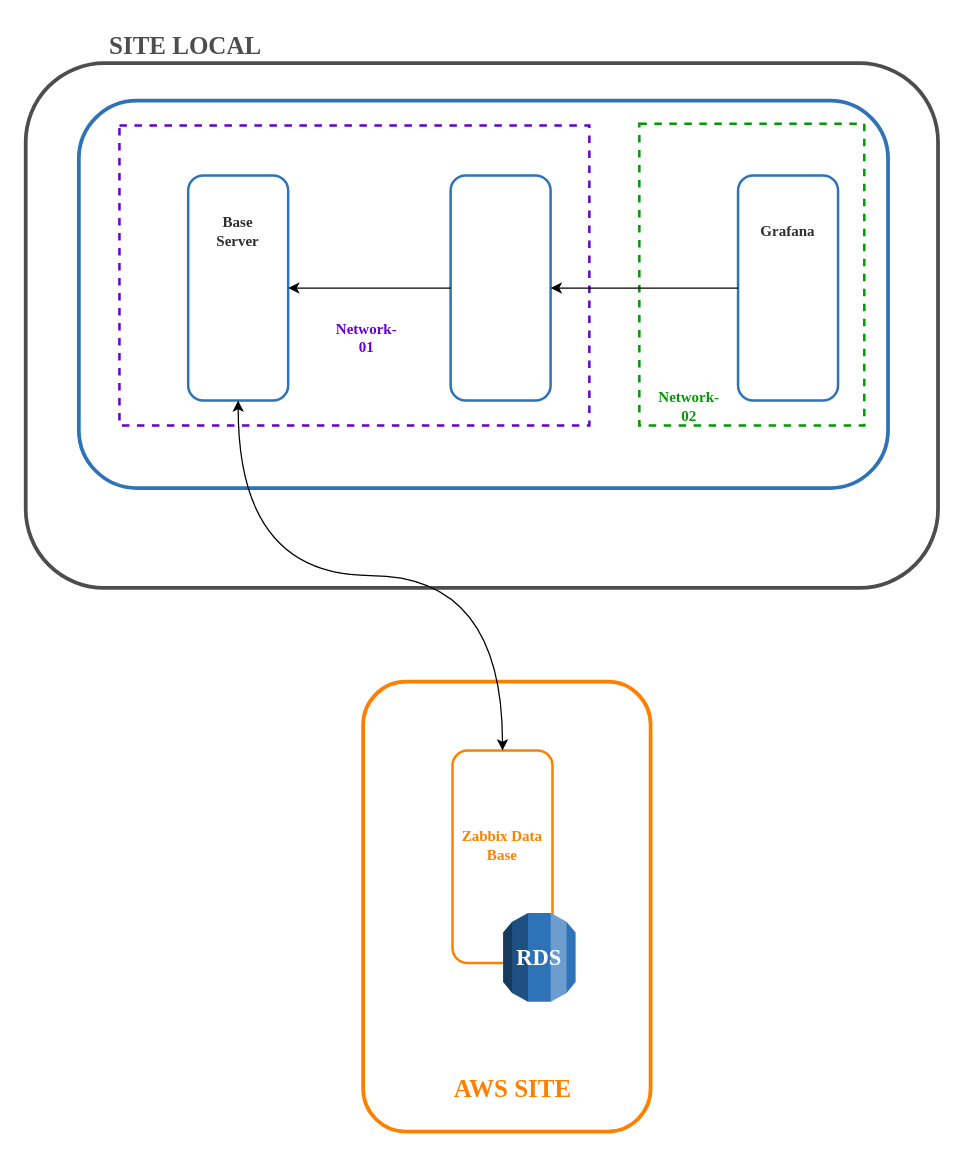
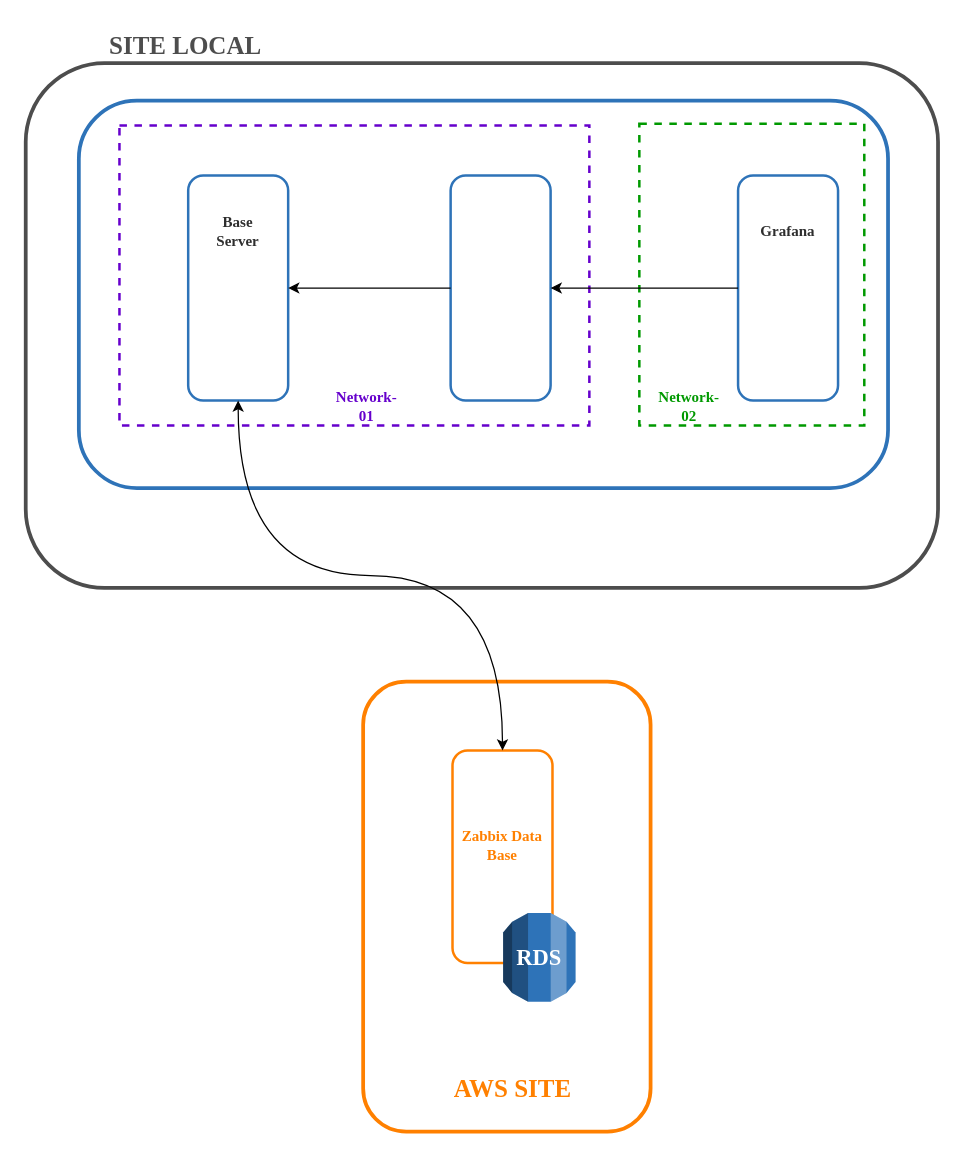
node "Network-01": moved (366, 338) -> (366, 407)
